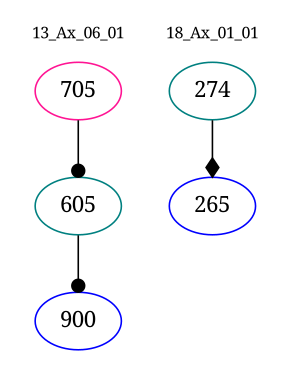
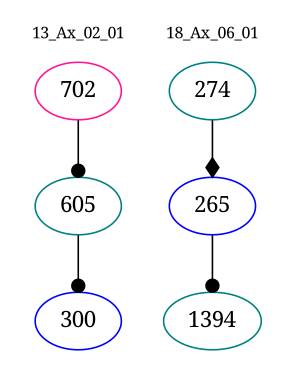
cluster "13_Ax_06_01": label "13_Ax_06_01" -> "13_Ax_02_01"
cluster "18_Ax_01_01": label "18_Ax_01_01" -> "18_Ax_06_01"
node "705": label "705" -> "702"
node "900": label "900" -> "300"
node "1394": added
